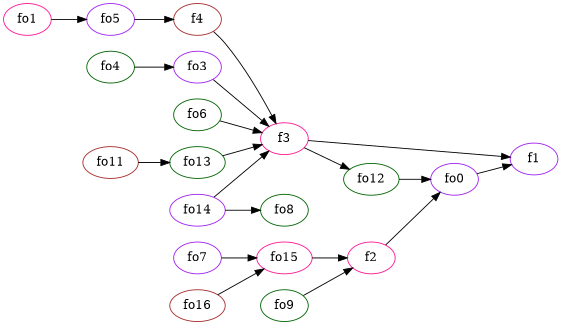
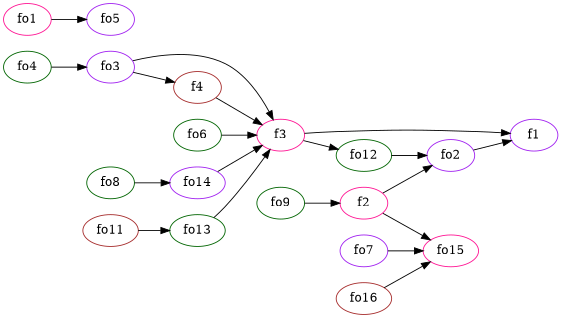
edge "fo5" -> "f4": now "fo3" -> "f4"
node "fo0": label "fo0" -> "fo2"
edge "fo14" -> "fo8": reversed
edge "fo15" -> "f2": reversed
